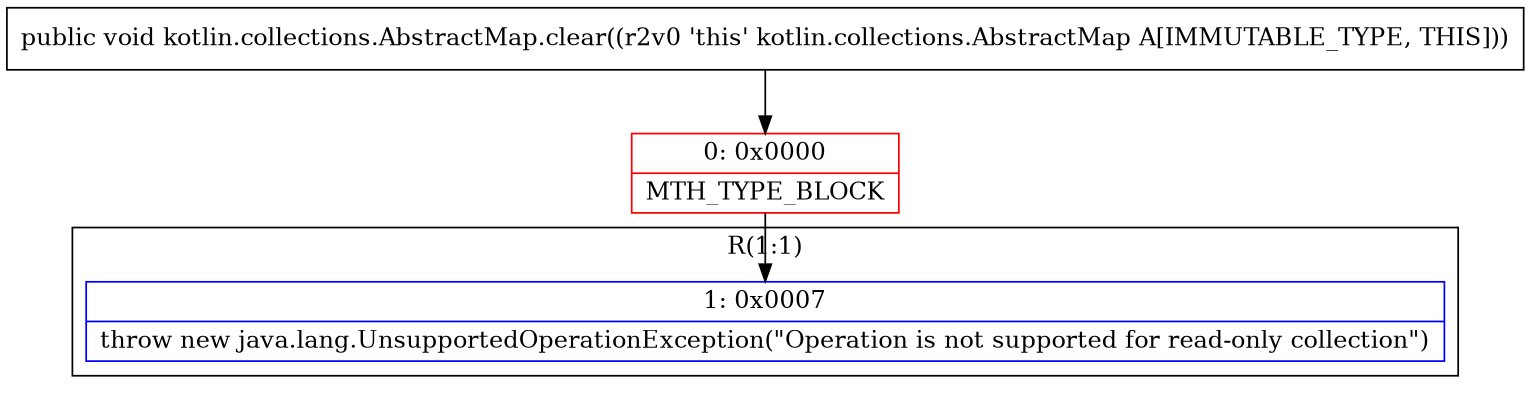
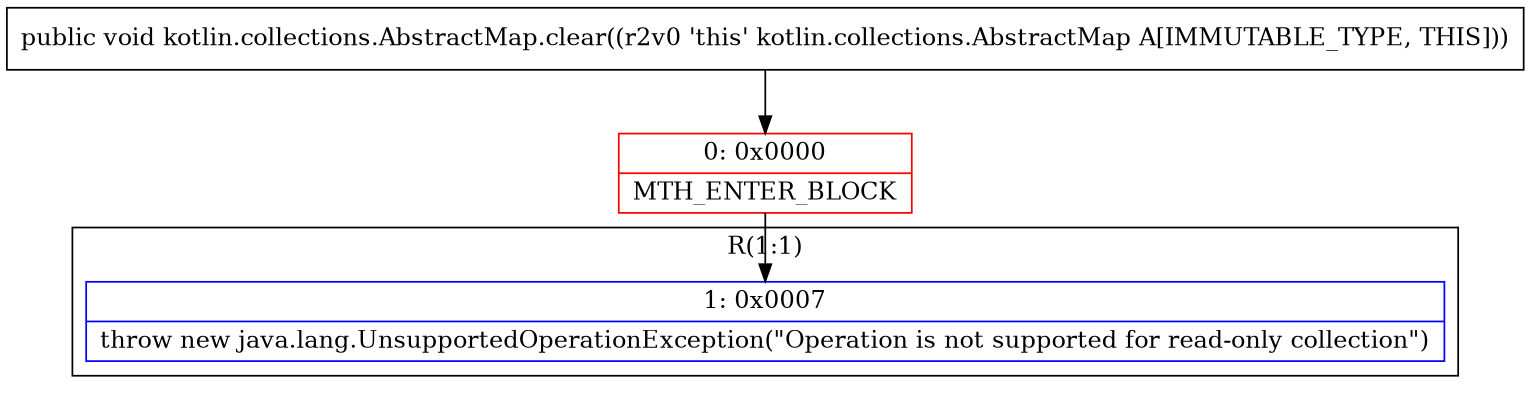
node "0: 0x0000": text "MTH_TYPE_BLOCK" -> "MTH_ENTER_BLOCK"
